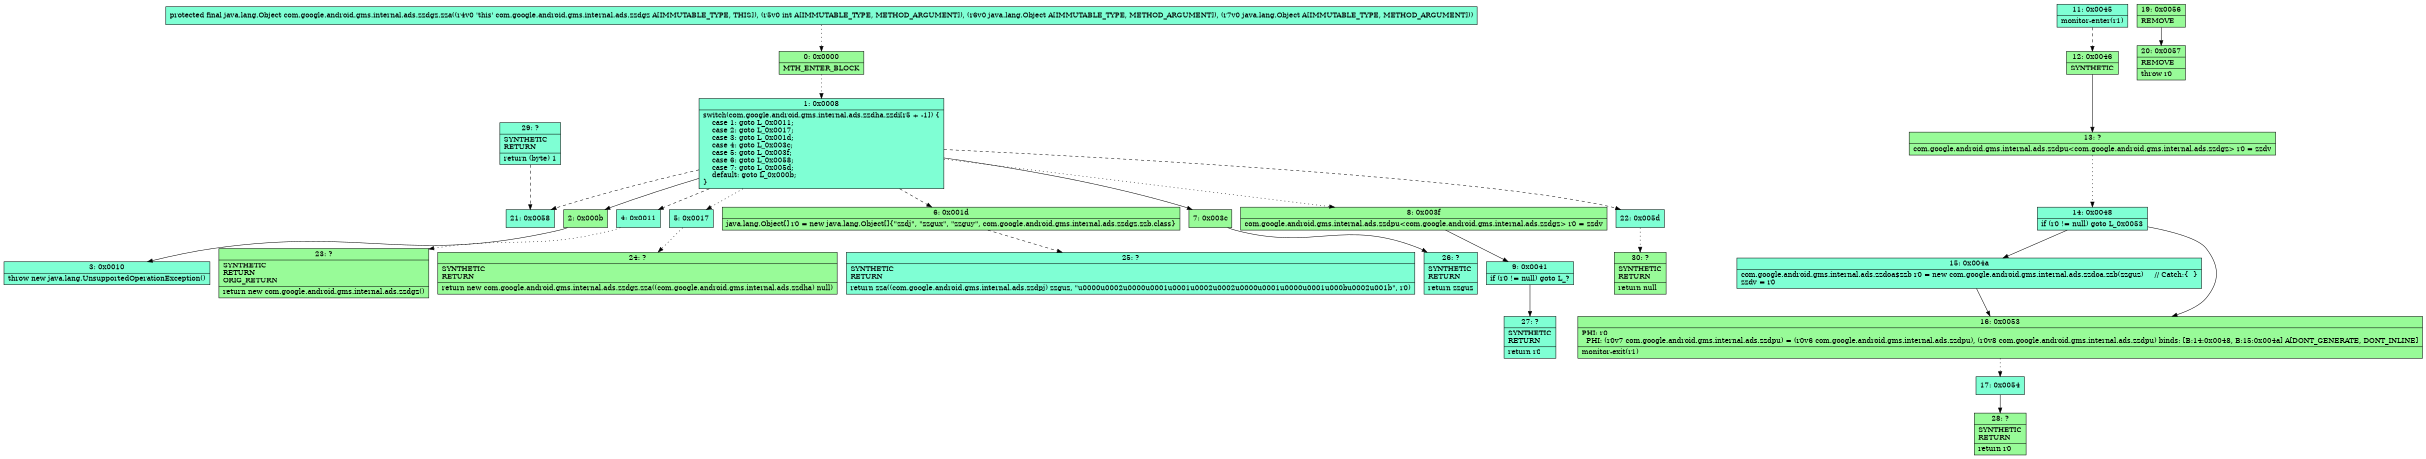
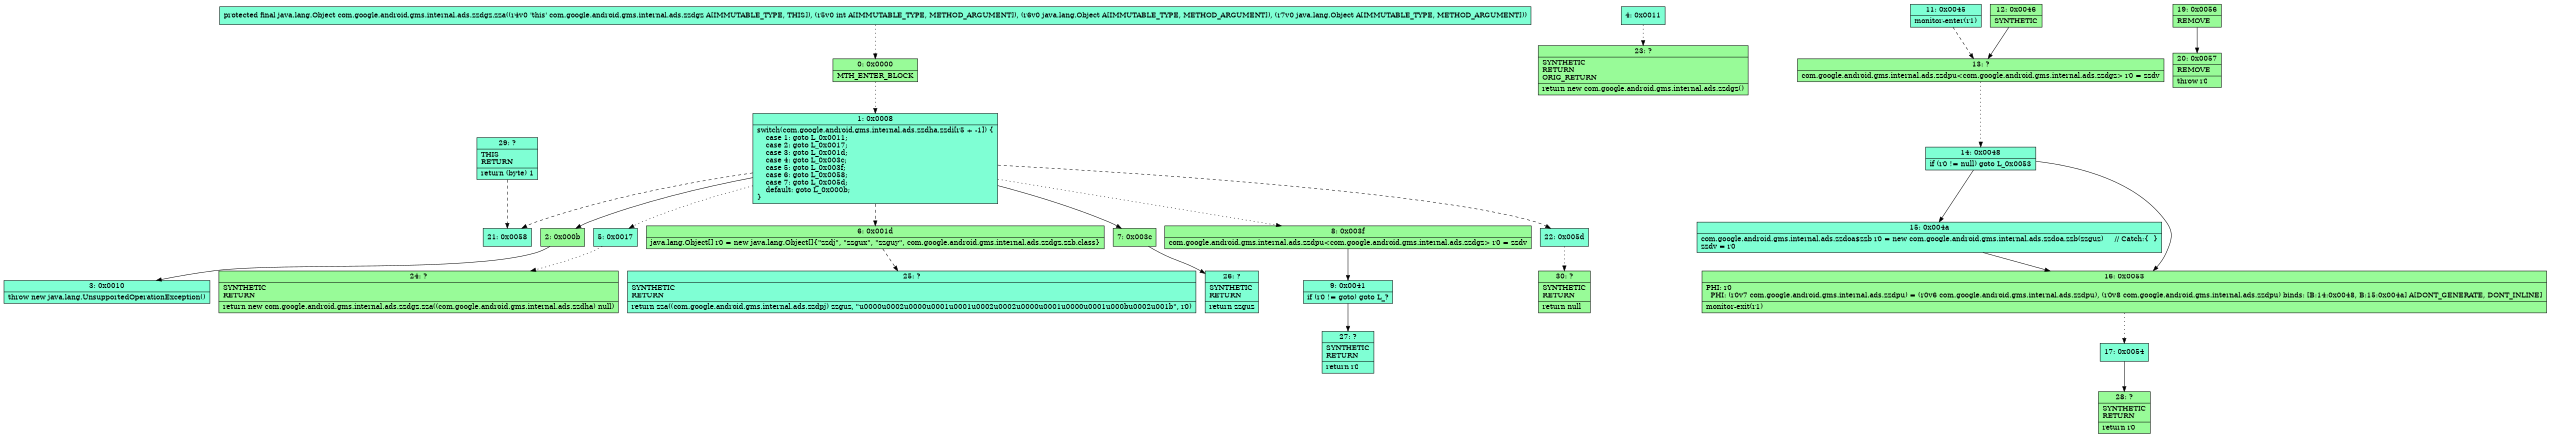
edge "11: 0x0045" -> "12: 0x0046": now "11: 0x0045" -> "13: ?"
node "29: ?": text "SYNTHETIC" -> "THIS"
edge "1: 0x0008" -> "4: 0x0011": removed
node "9: 0x0041": text "if (r0 != null) goto L_?" -> "if (r0 != goto) goto L_?"
